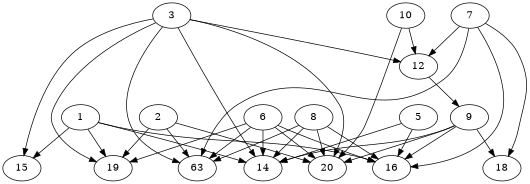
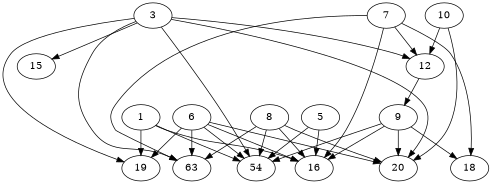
node "2": removed
edge "1" -> "15": removed
node "14": label "14" -> "54"
